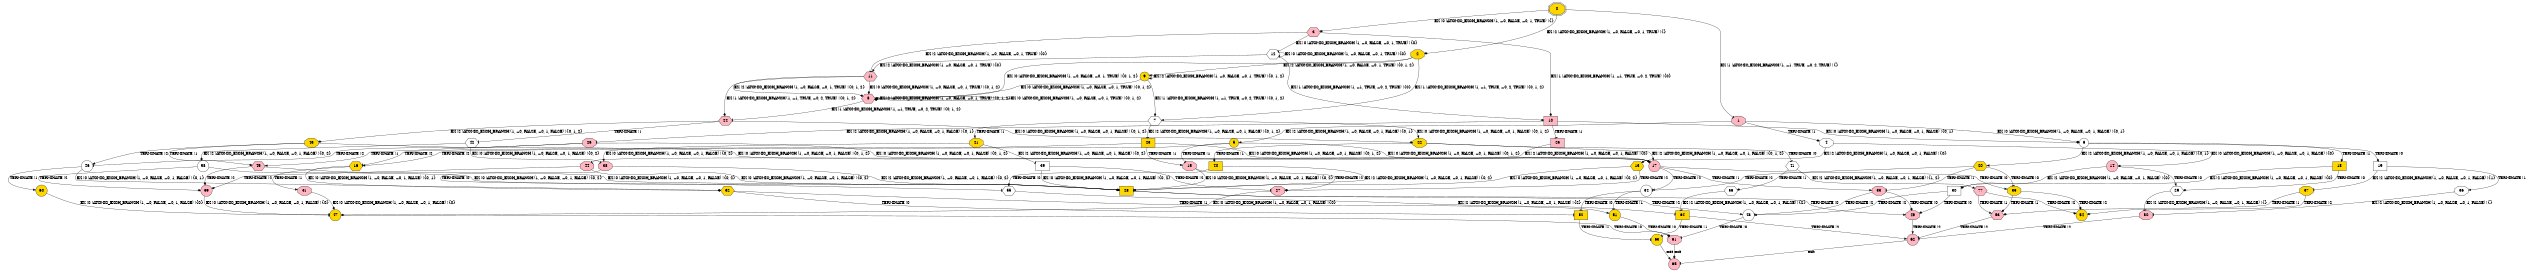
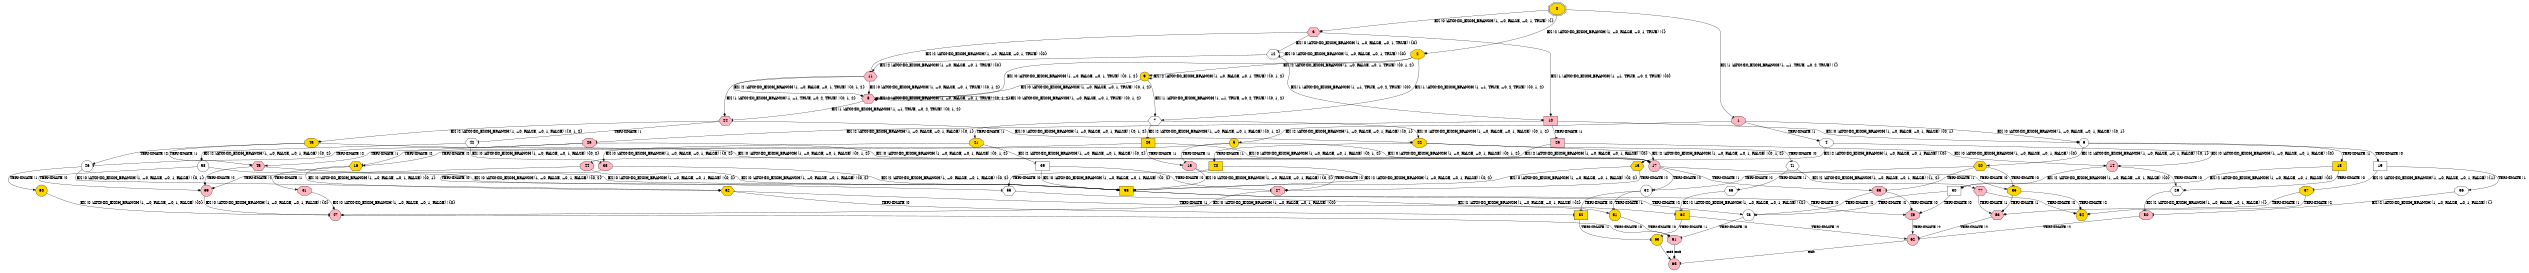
edge "25" -> "14": added, label "EX !0 !ATOMIC_EXCH_BRANCH (1, +0, FALSE, +0, 1, FALSE) !{0}"
node "28": label "28" -> "98"
node "47": fillcolor gold -> lightpink
